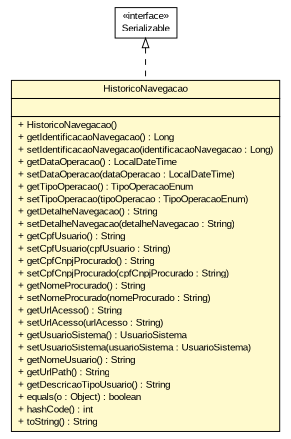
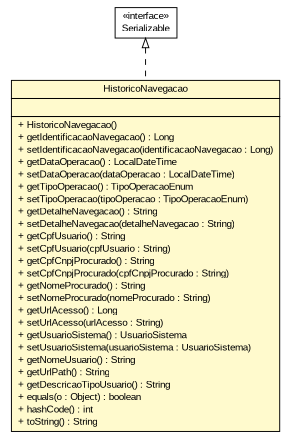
node "HistoricoNavegacao": text "+ getUrlAcesso() : String" -> "+ getUrlAcesso() : Long"
